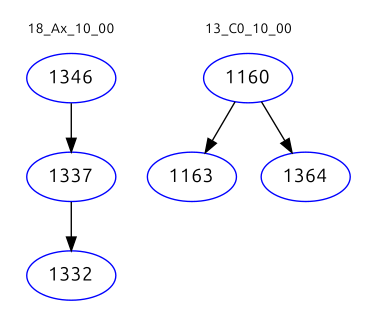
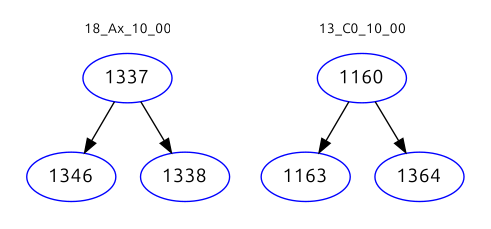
edge "1346" -> "1337": reversed
node "1332": label "1332" -> "1338"
